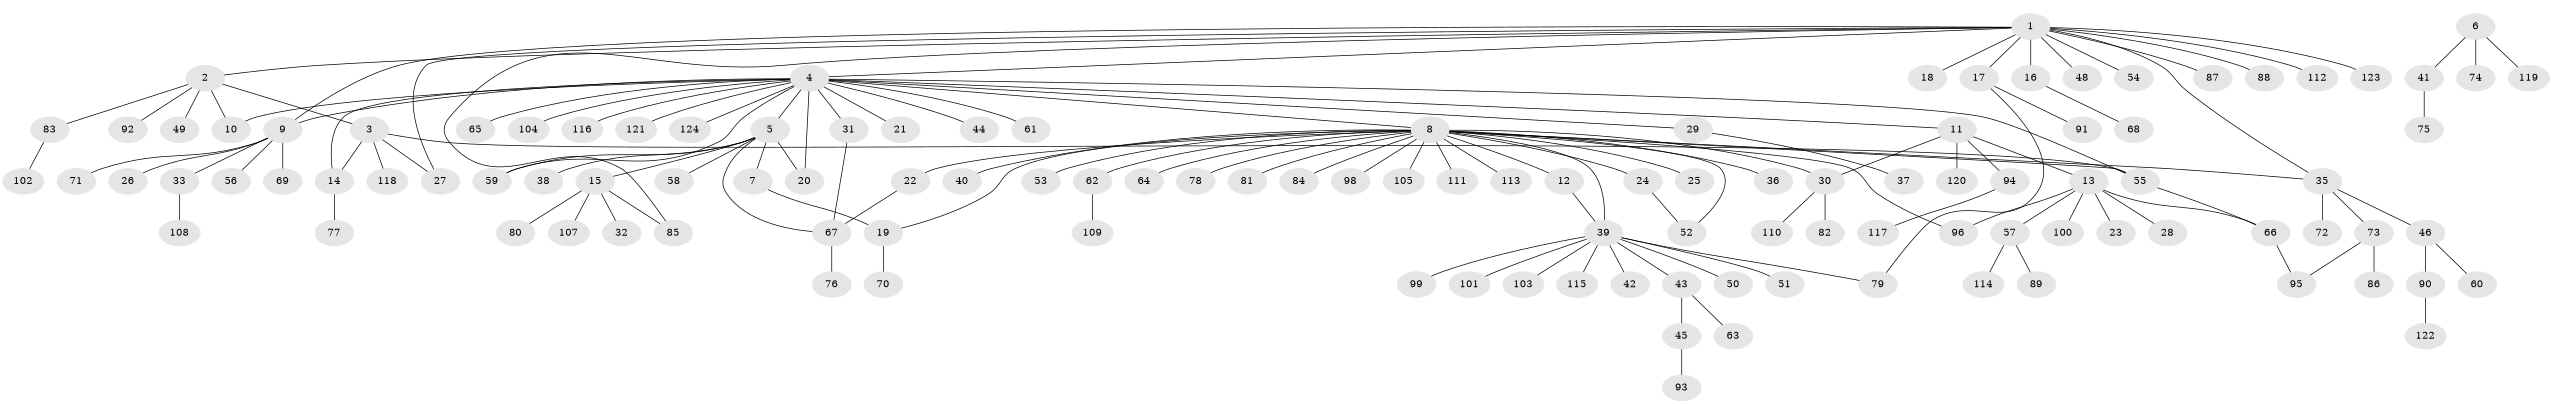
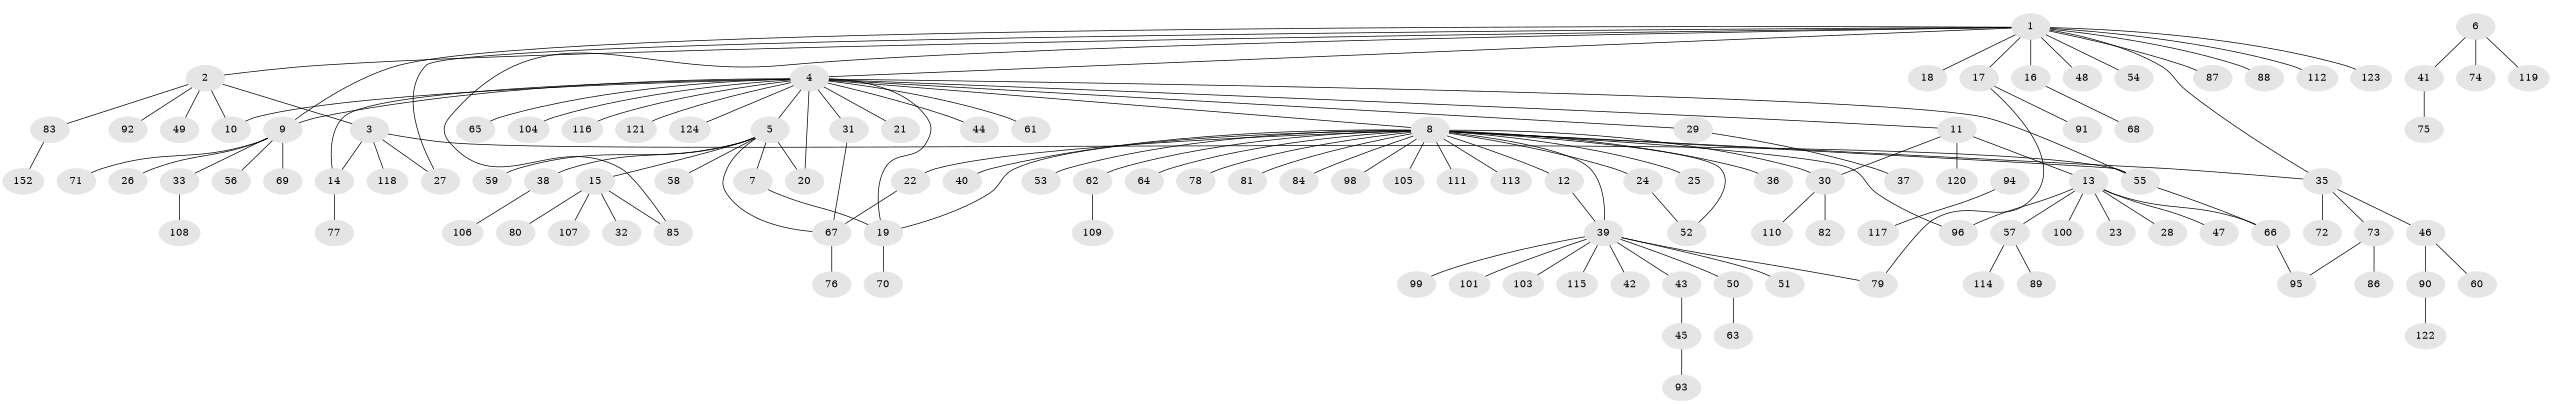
edge "11" -- "94": removed
edge "4" -- "59": now "4" -- "19"
node "102": label "102" -> "152"
node "106": added
node "47": added
edge "43" -- "63": now "50" -- "63"
